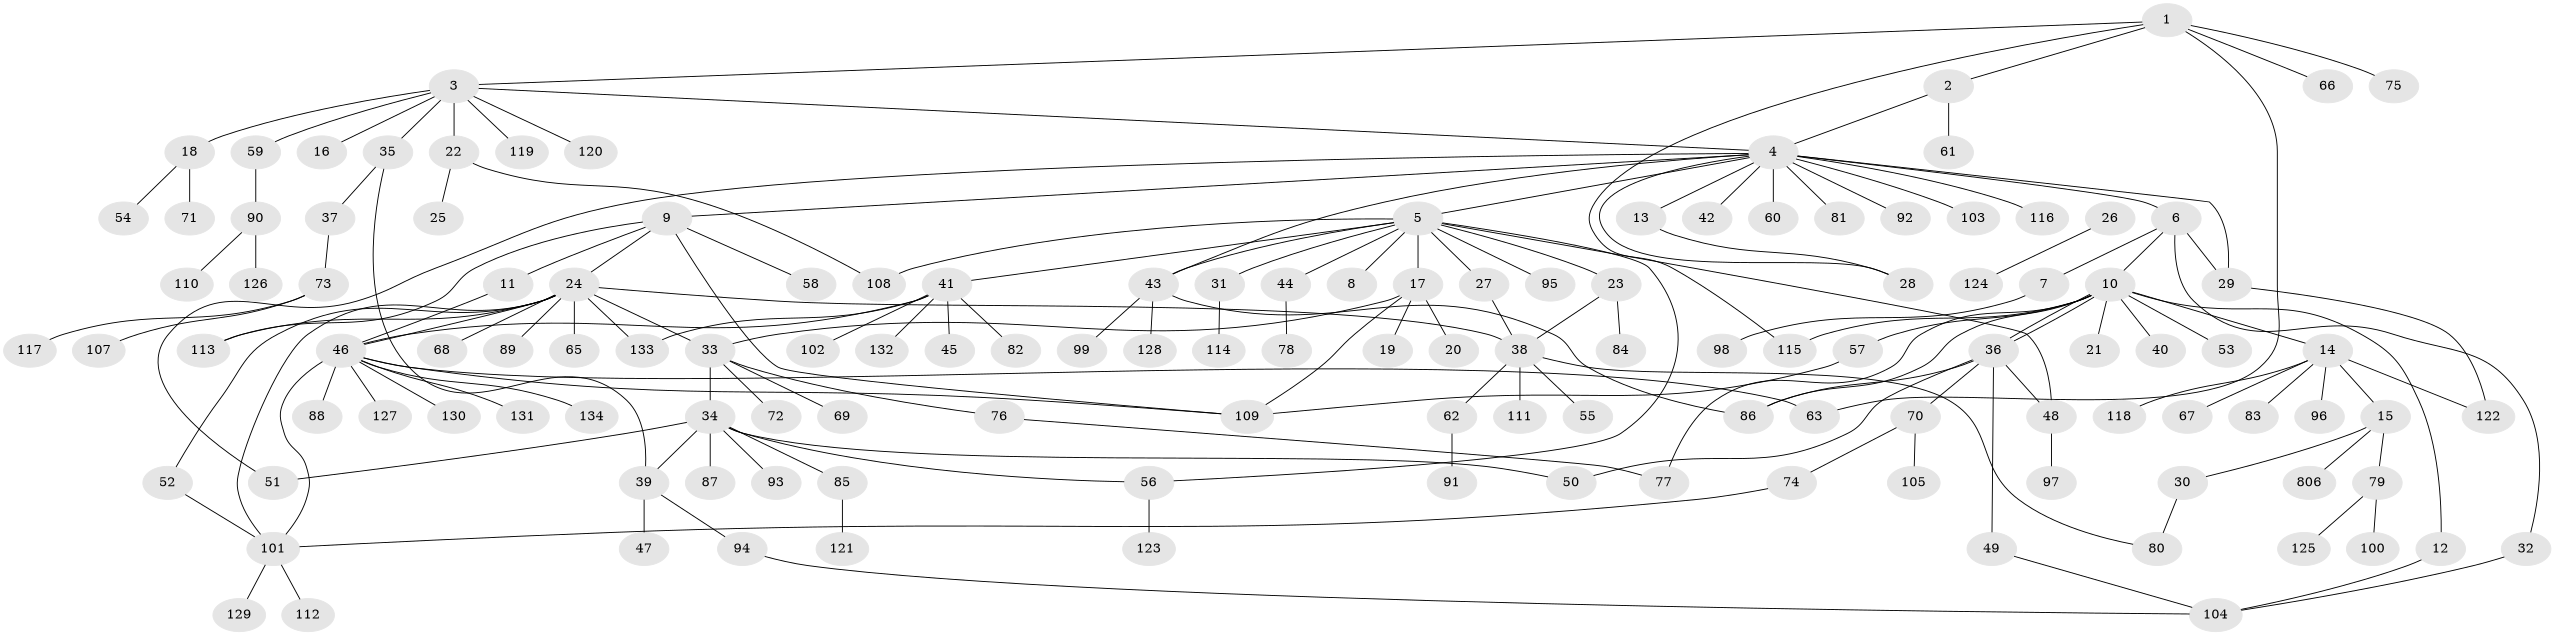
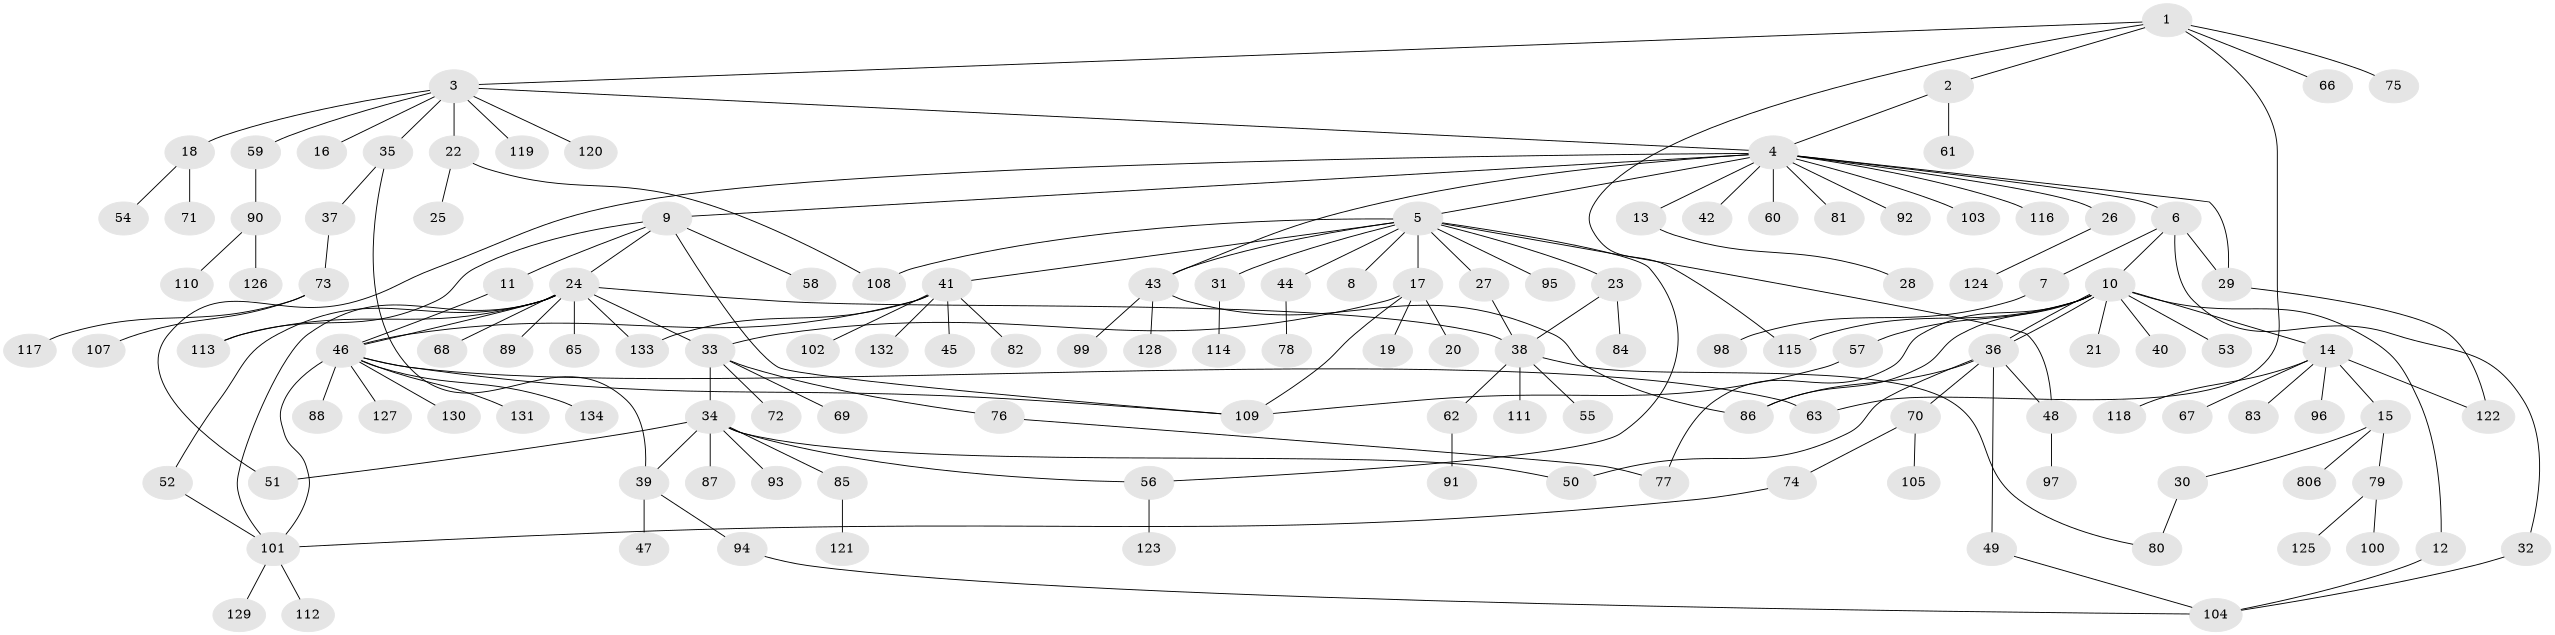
edge "4" -- "28": now "4" -- "26"
